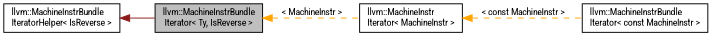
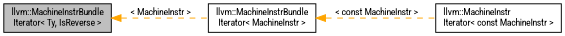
node "llvm::MachineInstrBundle IteratorHelper< IsReverse >": removed
node "llvm::MachineInstr Iterator< MachineInstr >": label "llvm::MachineInstr Iterator< MachineInstr >" -> "llvm::MachineInstrBundle Iterator< MachineInstr >"
node "llvm::MachineInstrBundle Iterator< const MachineInstr >": label "llvm::MachineInstrBundle Iterator< const MachineInstr >" -> "llvm::MachineInstr Iterator< const MachineInstr >"
